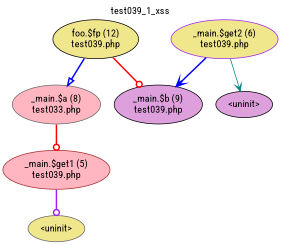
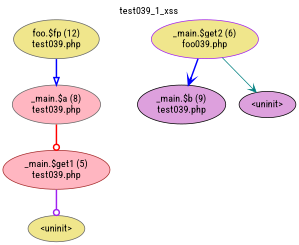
node "foo.$fp (12) test039.php": color black -> gray40
node "_main.$get2 (6) test039.php": label "_main.$get2 (6) test039.php" -> "_main.$get2 (6) foo039.php"
edge "foo.$fp (12) test039.php" -> "_main.$b (9) test039.php": removed
node "_main.$a (8) test033.php": label "_main.$a (8) test033.php" -> "_main.$a (8) test039.php"
